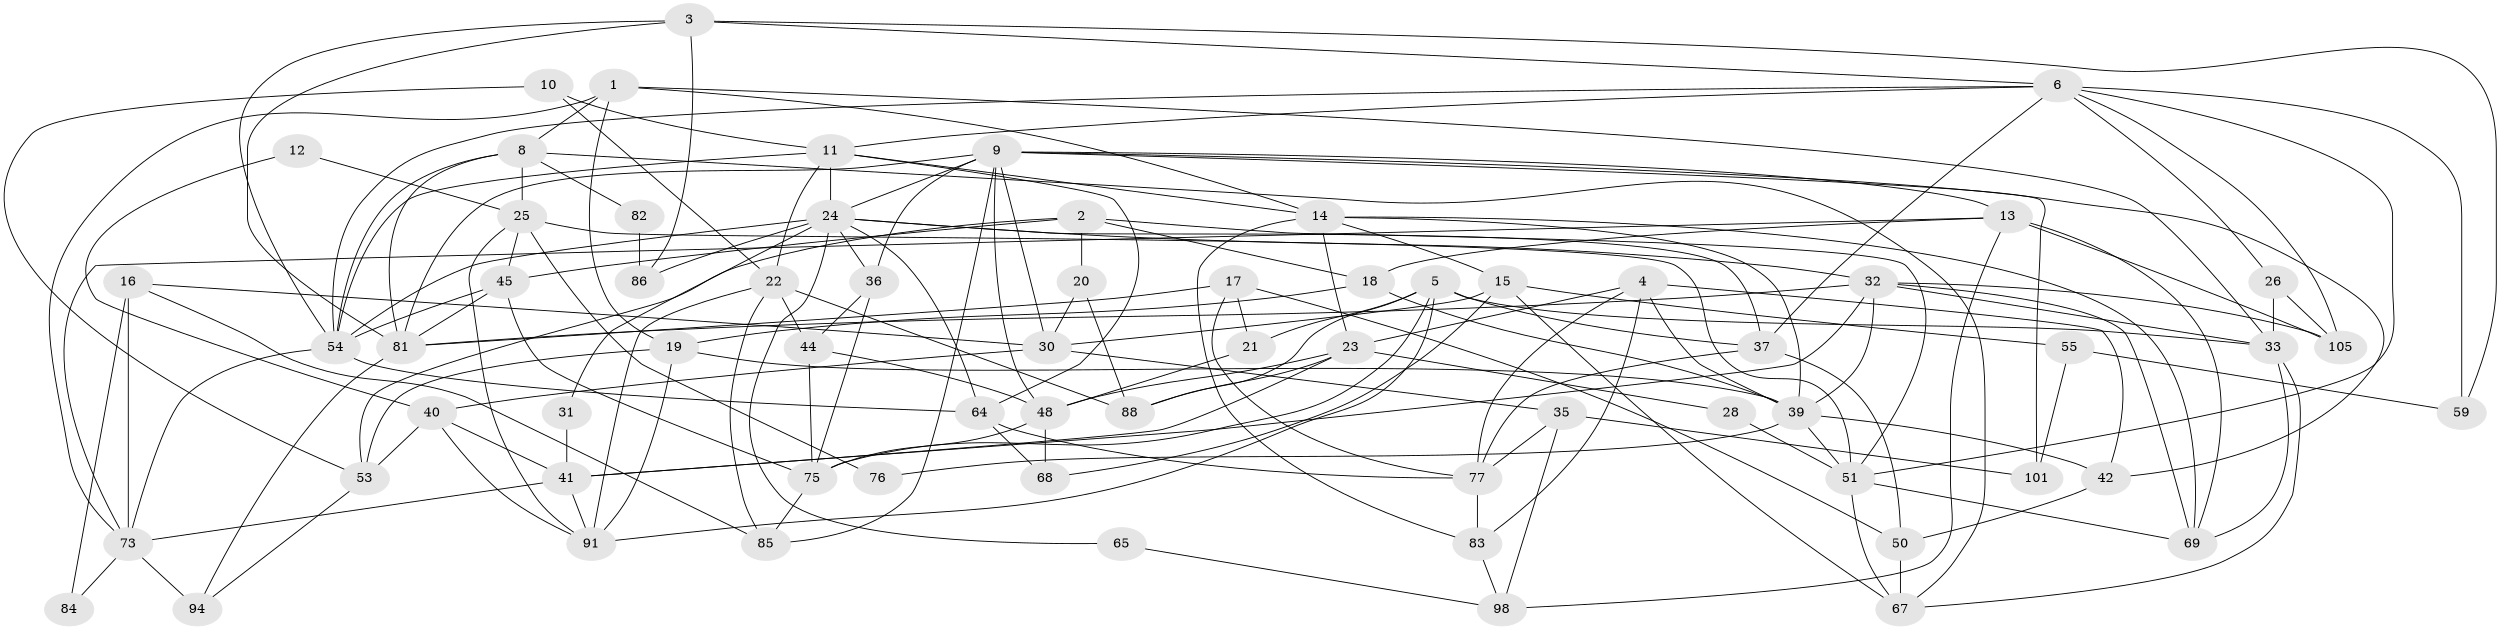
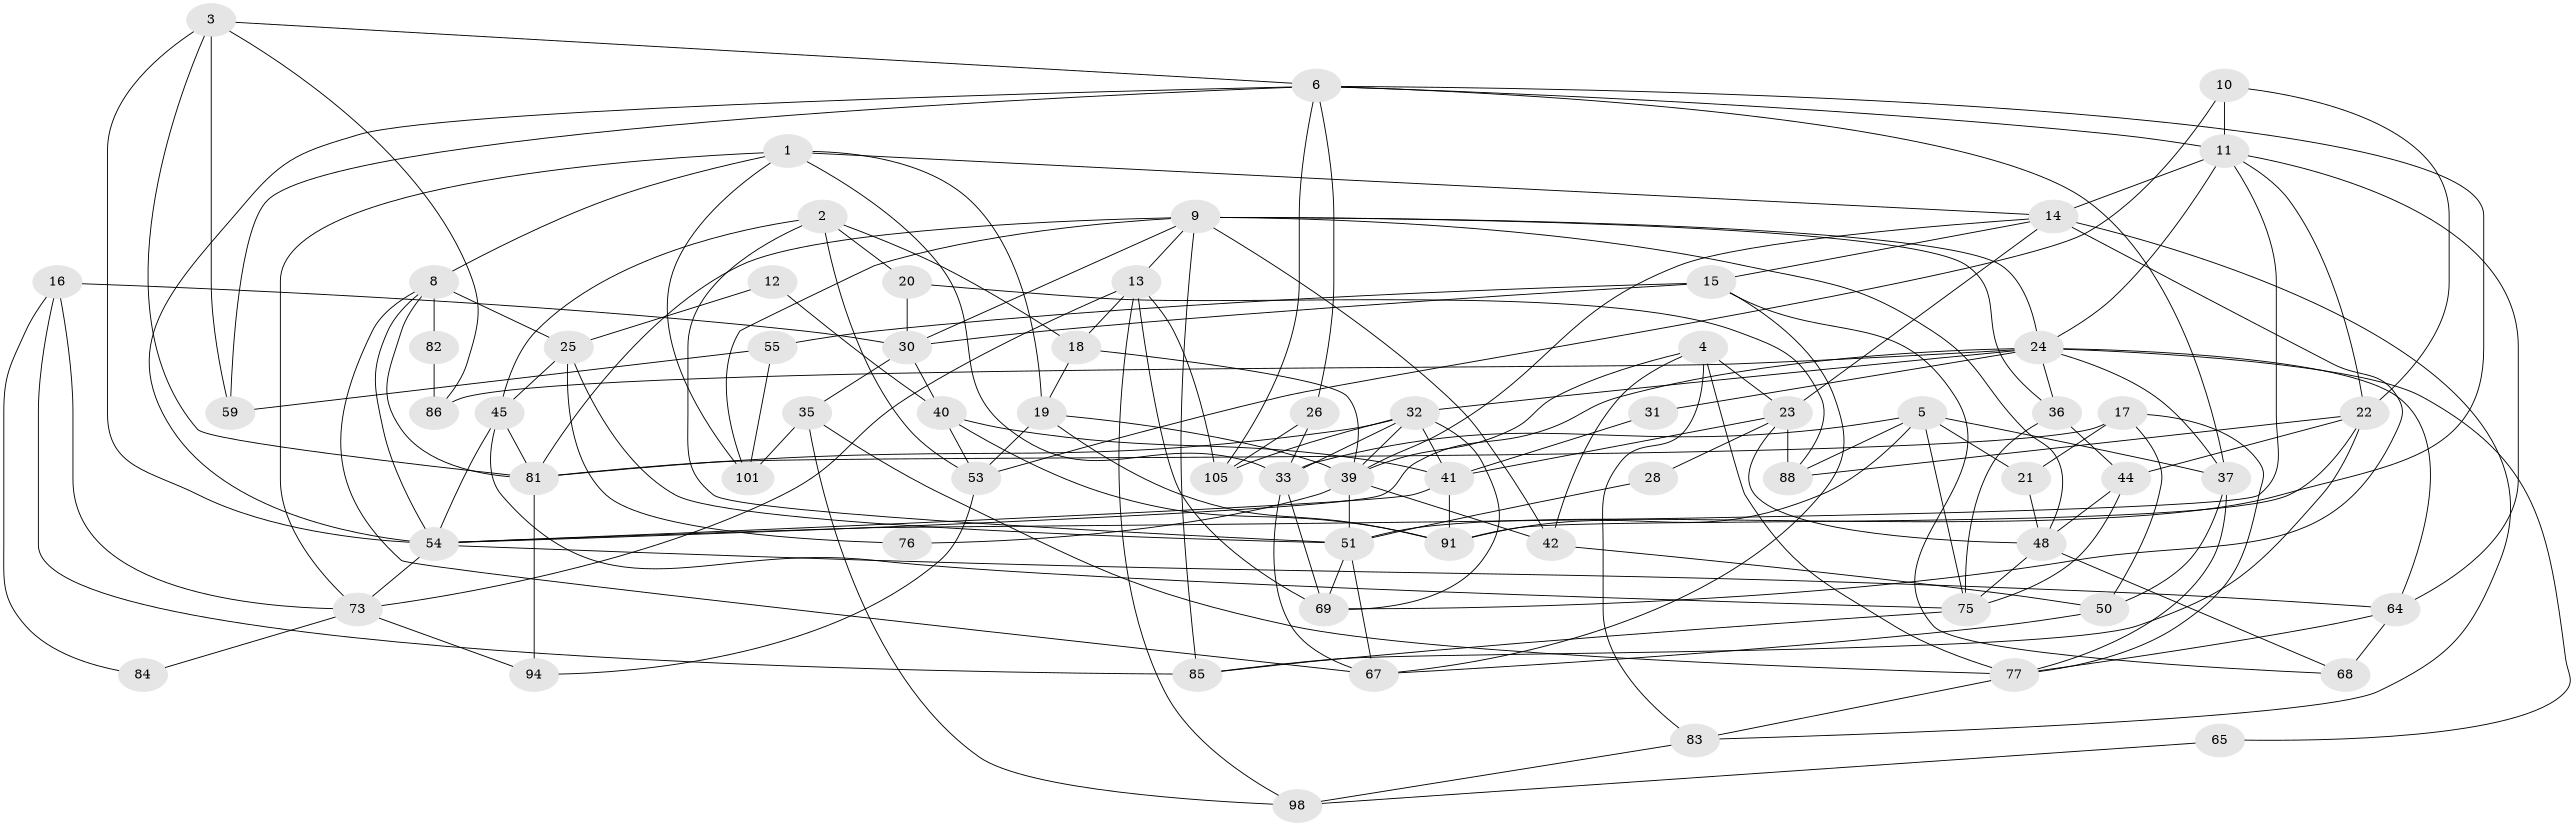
edge "1" -- "101": added
edge "25" -- "91": removed
edge "41" -- "73": now "41" -- "54"
